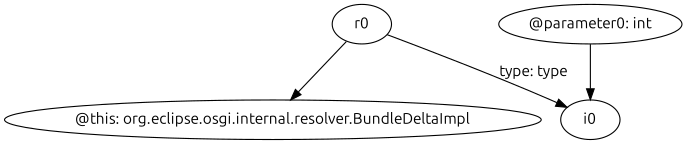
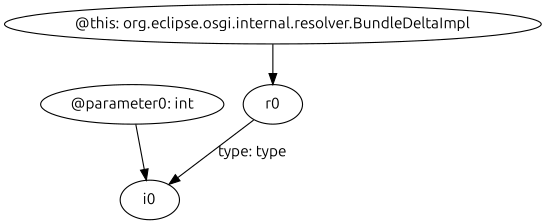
edge "r0" -> "@this: org.eclipse.osgi.internal.resolver.BundleDeltaImpl": reversed
